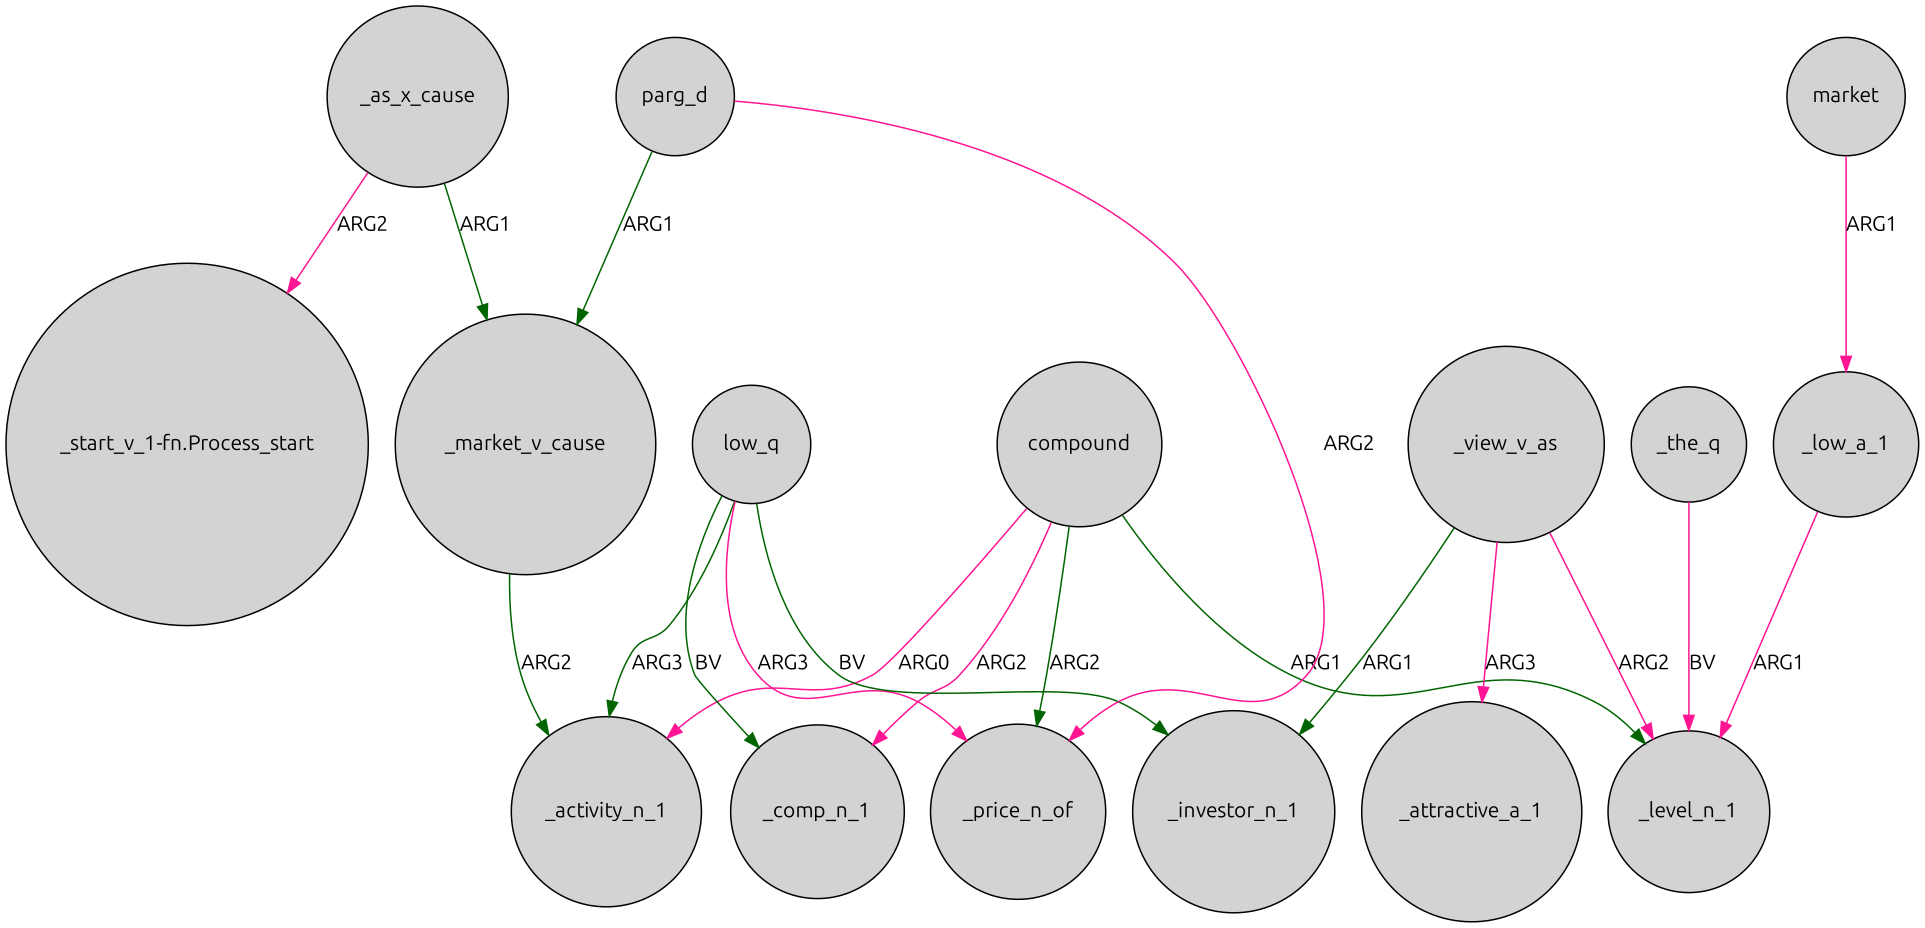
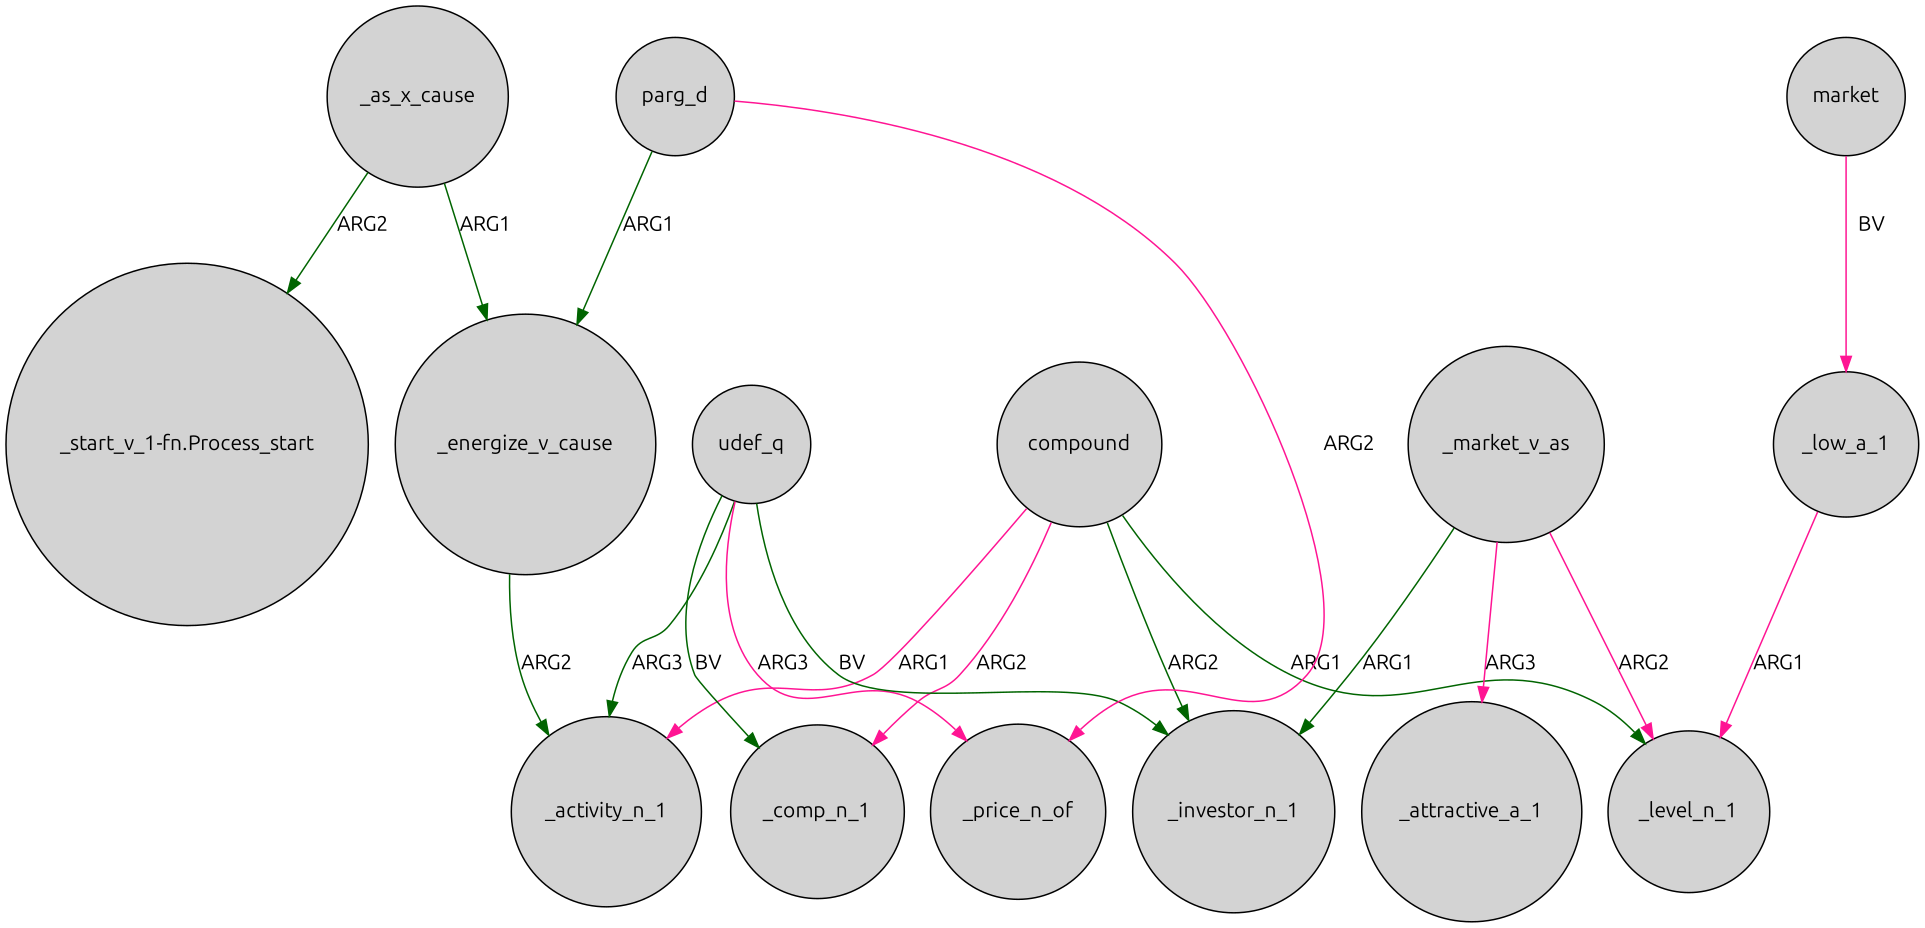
edge "market" -> "_low_a_1": label "ARG1" -> "BV"
edge "_as_x_cause" -> "_start_v_1-fn.Process_start": color deeppink -> darkgreen
node "_market_v_cause": label "_market_v_cause" -> "_energize_v_cause"
node "low_q": label "low_q" -> "udef_q"
node "_view_v_as": label "_view_v_as" -> "_market_v_as"
node "_the_q": removed
edge "compound" -> "_price_n_of": now "compound" -> "_investor_n_1"
edge "compound" -> "_activity_n_1": label "ARG0" -> "ARG1"
